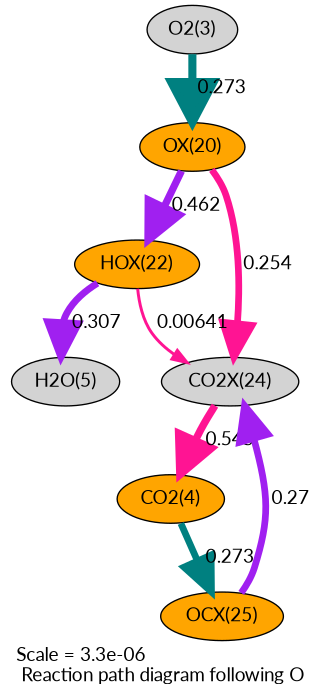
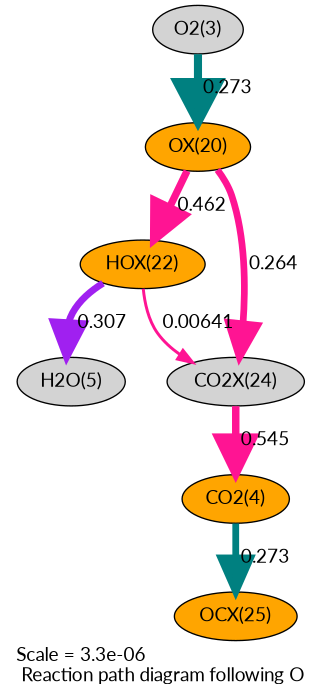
edge "OX(20)" -> "HOX(22)": color purple -> deeppink
edge "OX(20)" -> "CO2X(24)": label " 0.254" -> " 0.264"
edge "OCX(25)" -> "CO2X(24)": removed, label "0.27"
